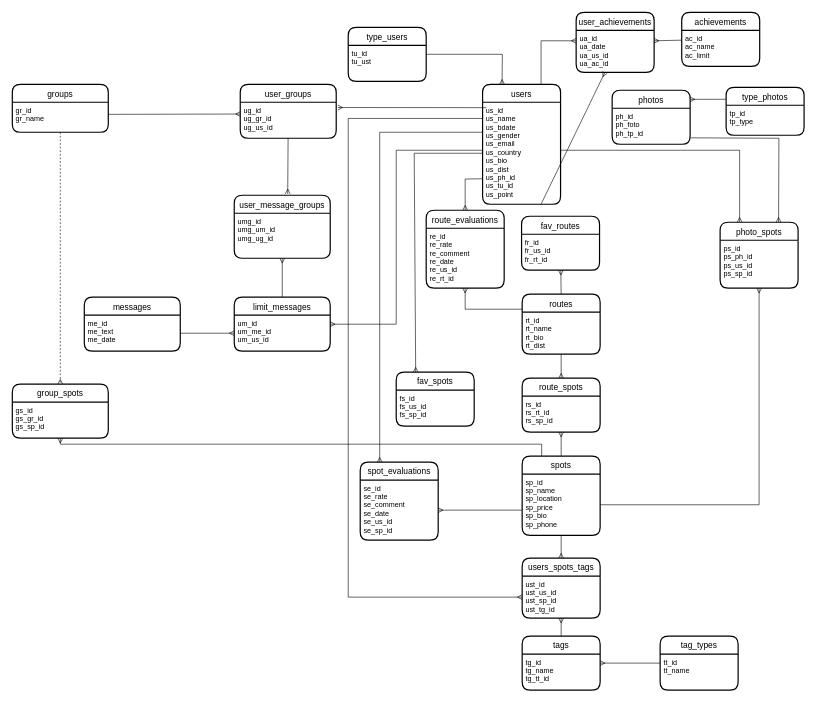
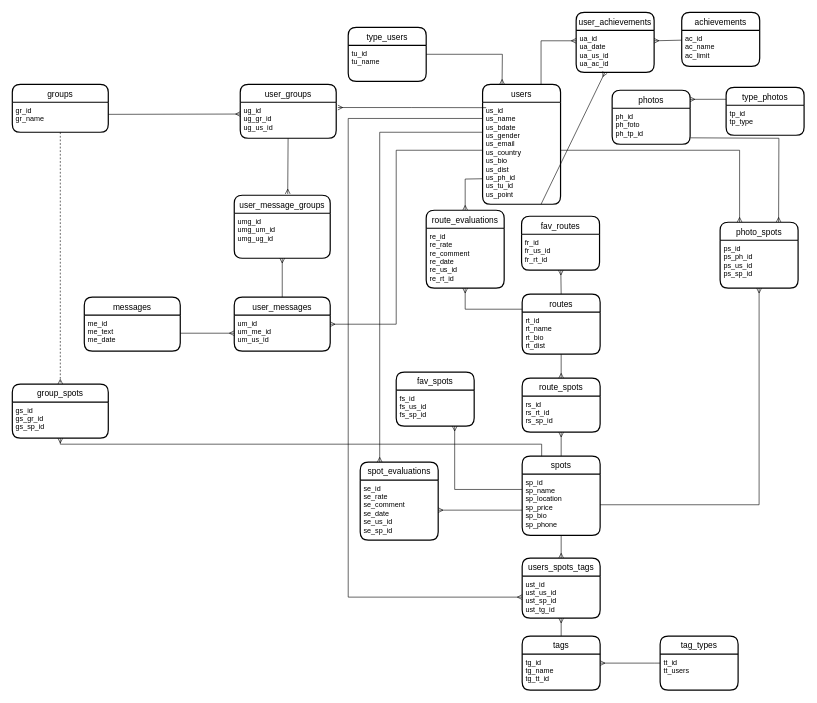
node "tu_id tu_ust": label "tu_id tu_ust" -> "tu_id tu_name"
edge "us_id us_name us_bdate us_gender us_email us_country us_bio us_dist us_ph_id us_tu_id us_point" -> "fav_spots": removed
node "limit_messages": label "limit_messages" -> "user_messages"
edge "sp_id sp_name sp_location sp_price sp_bio sp_phone" -> "fs_id fs_us_id fs_sp_id": added
node "tt_id tt_name": label "tt_id tt_name" -> "tt_id tt_users"
